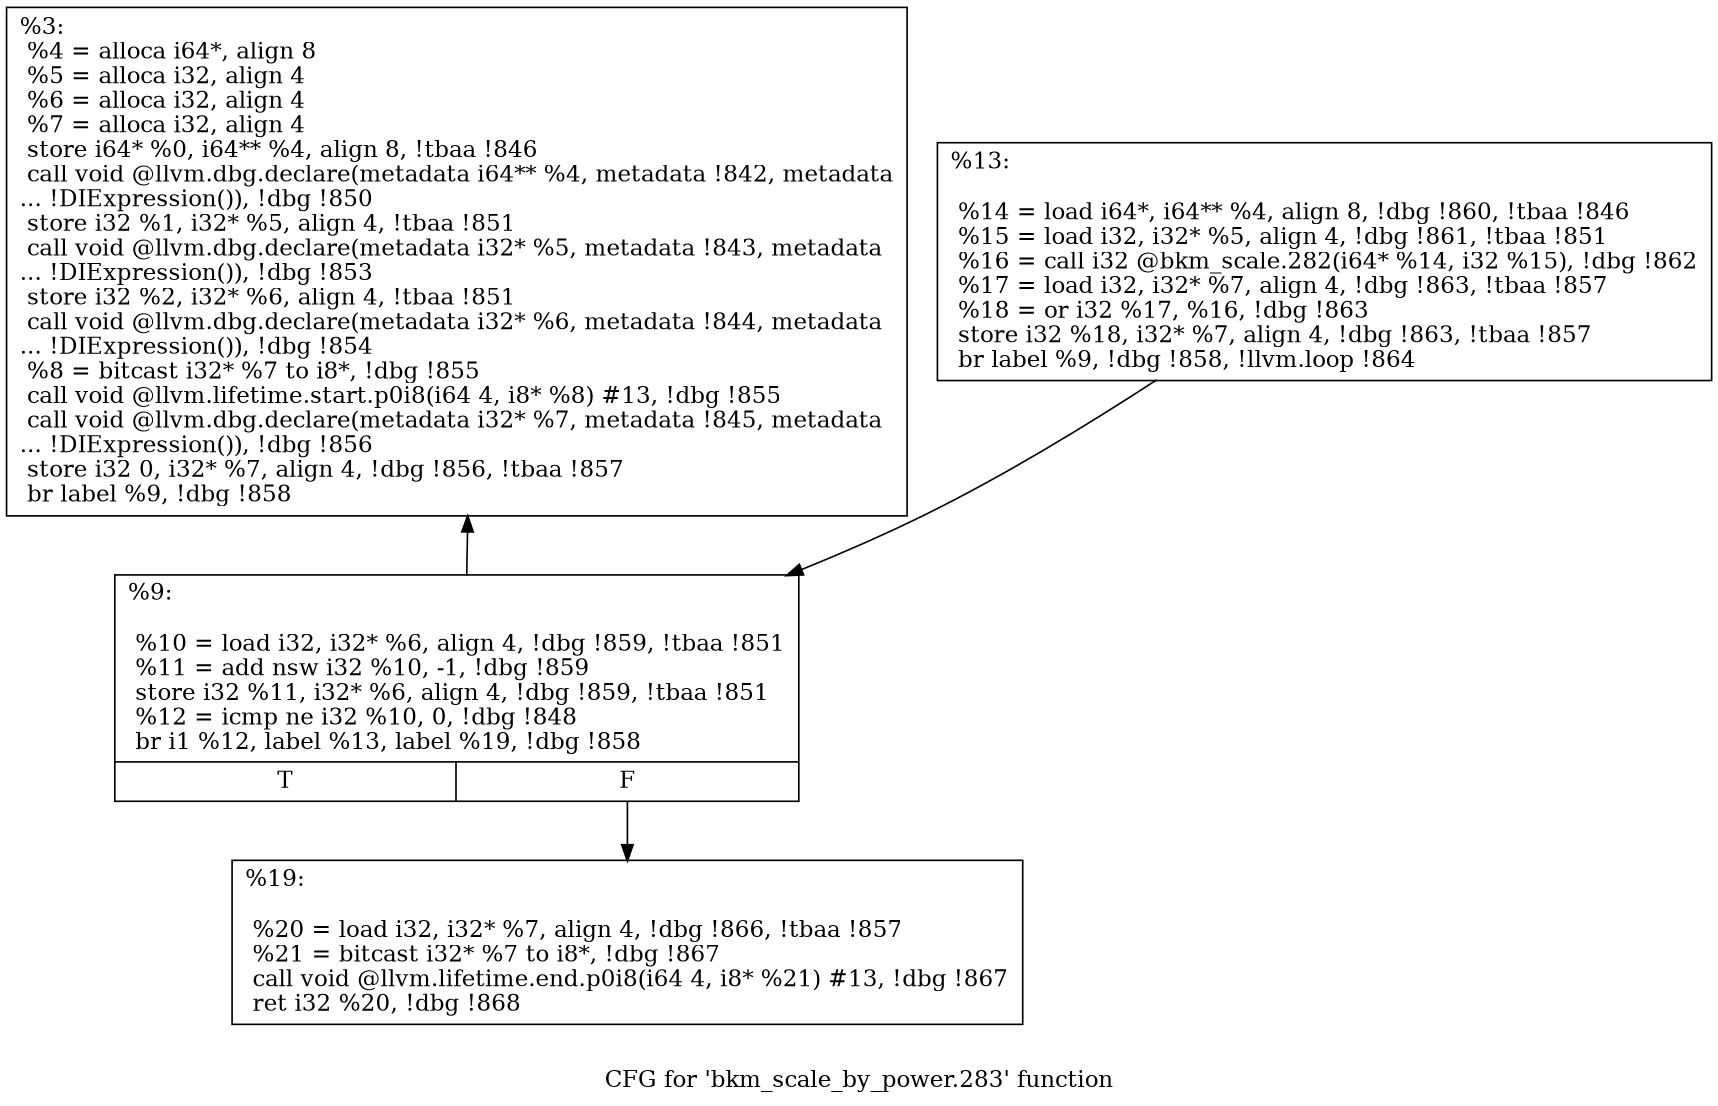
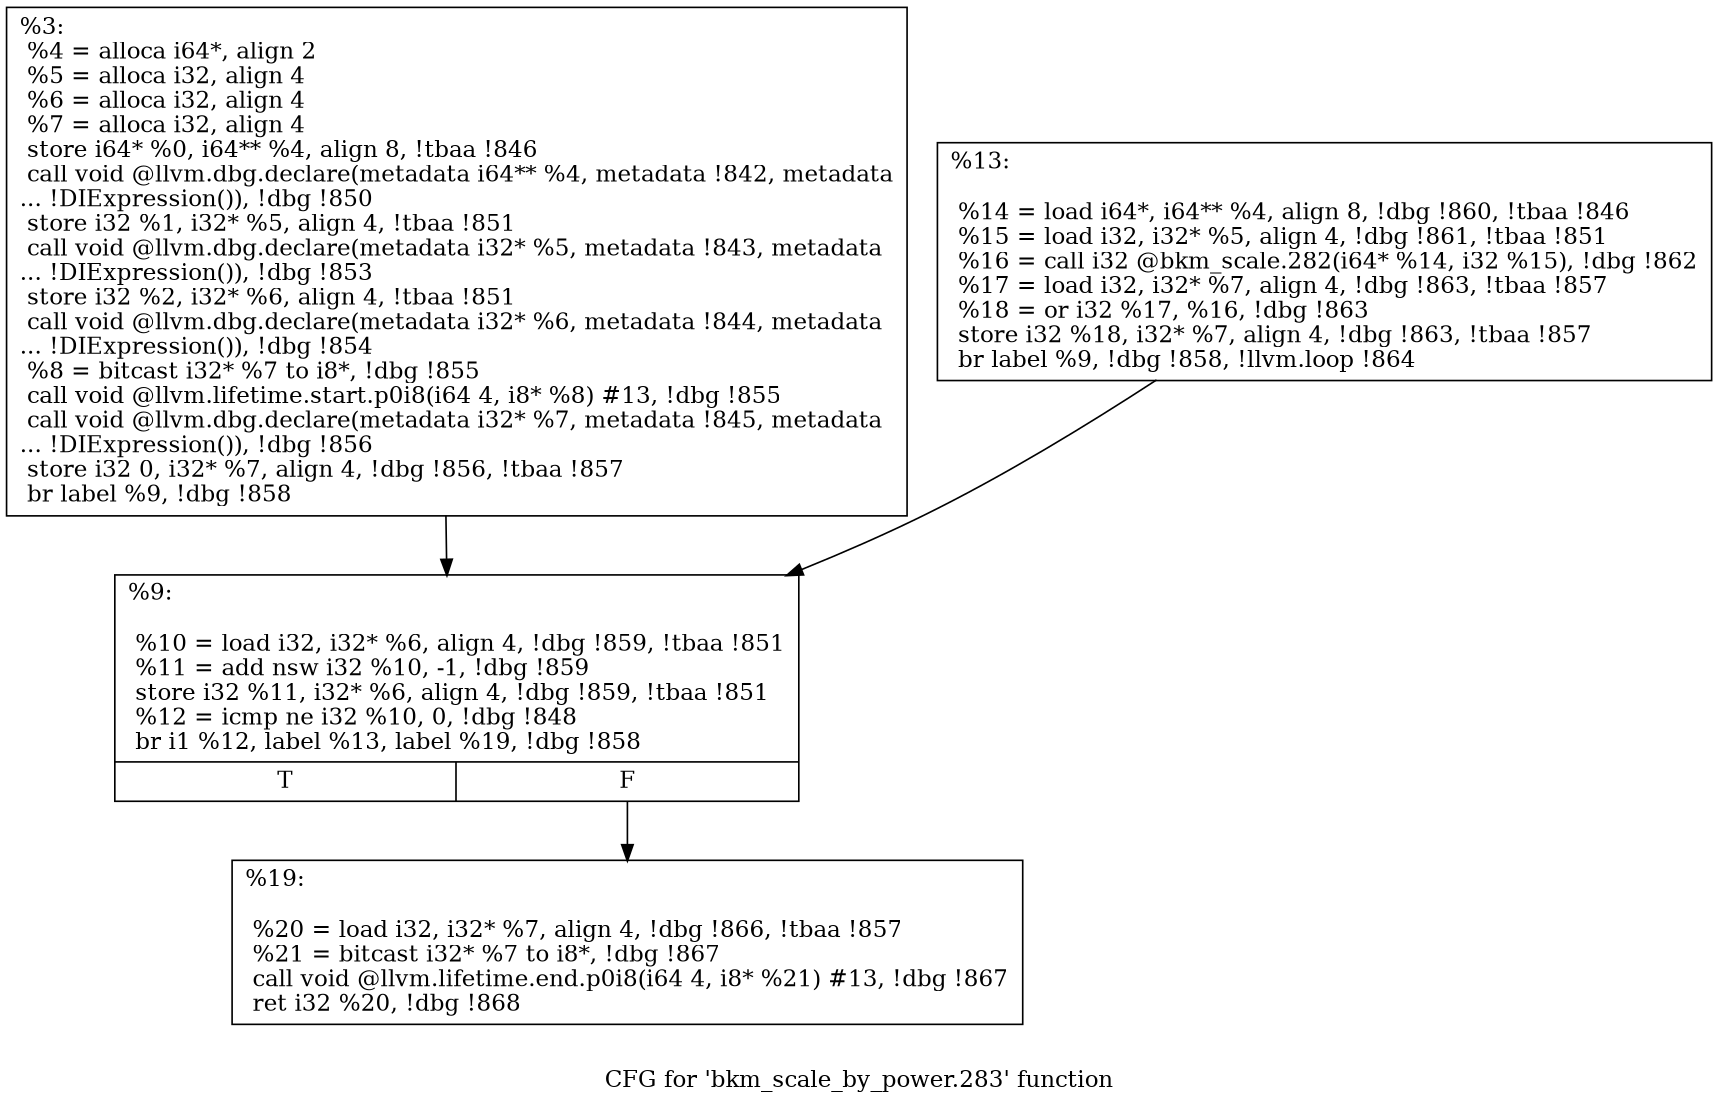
node "%3:": text "%4 = alloca i64*, align 8" -> "%4 = alloca i64*, align 2"
edge "%9:" -> "%3:": reversed
